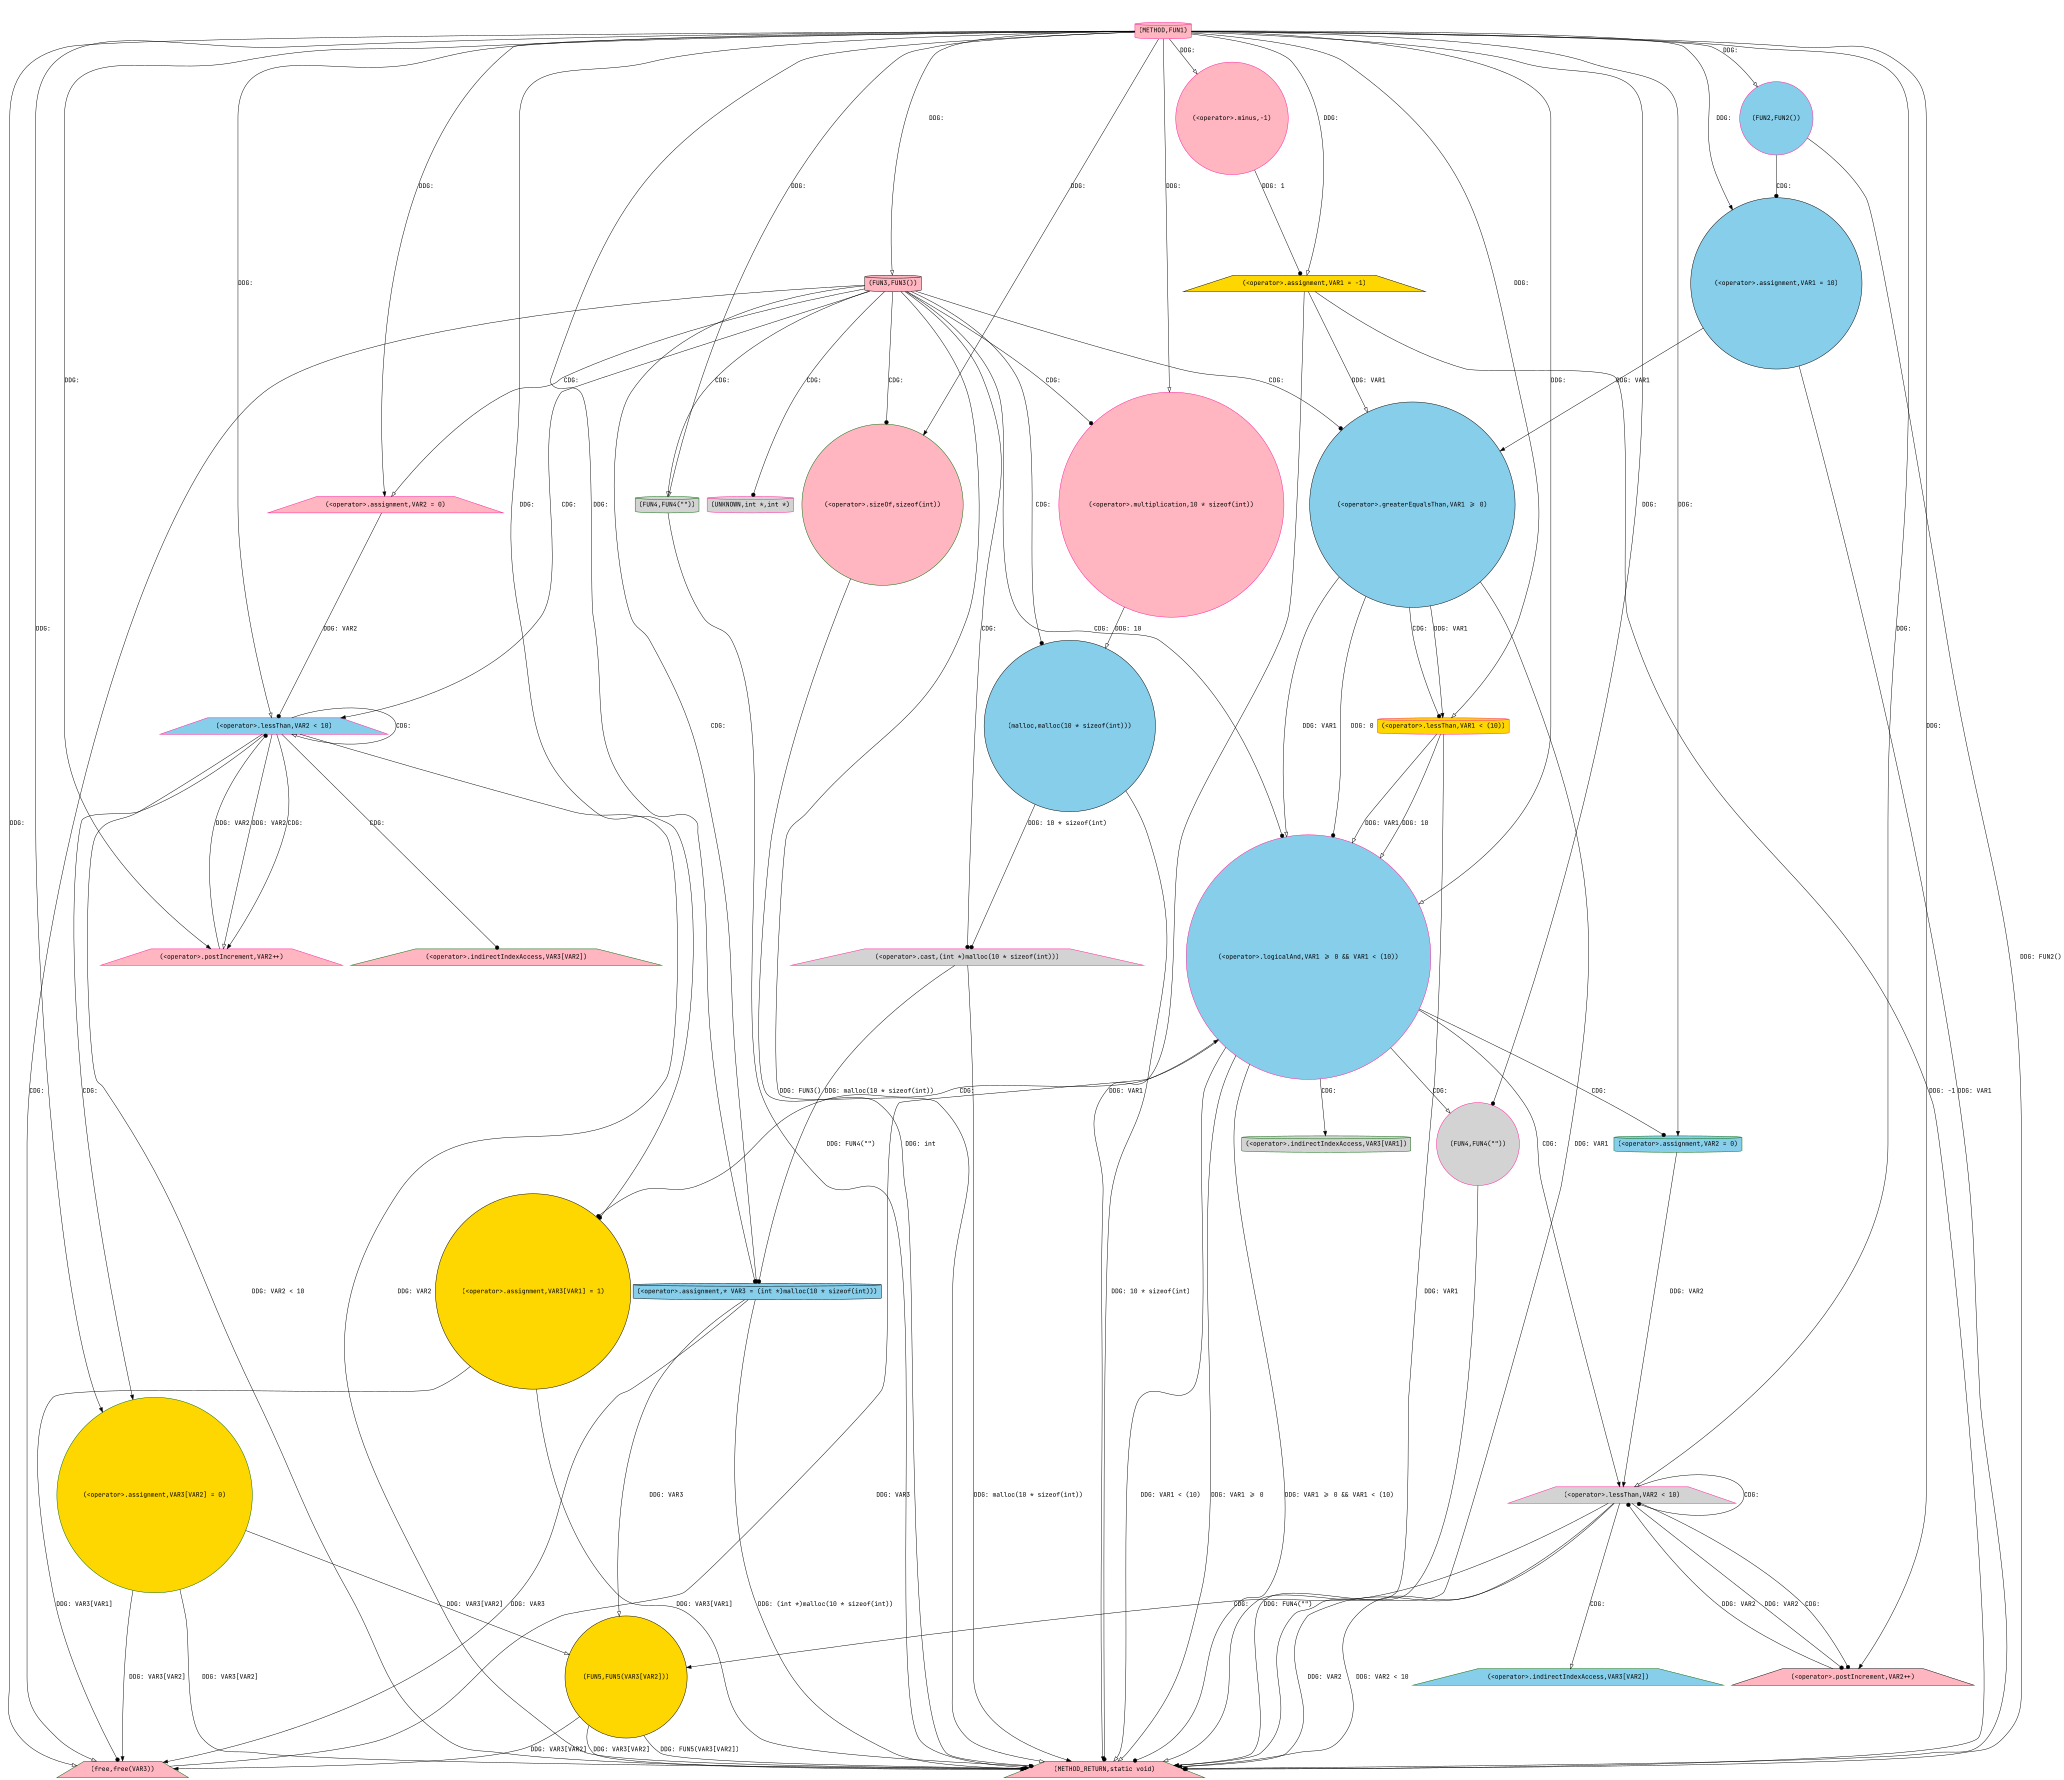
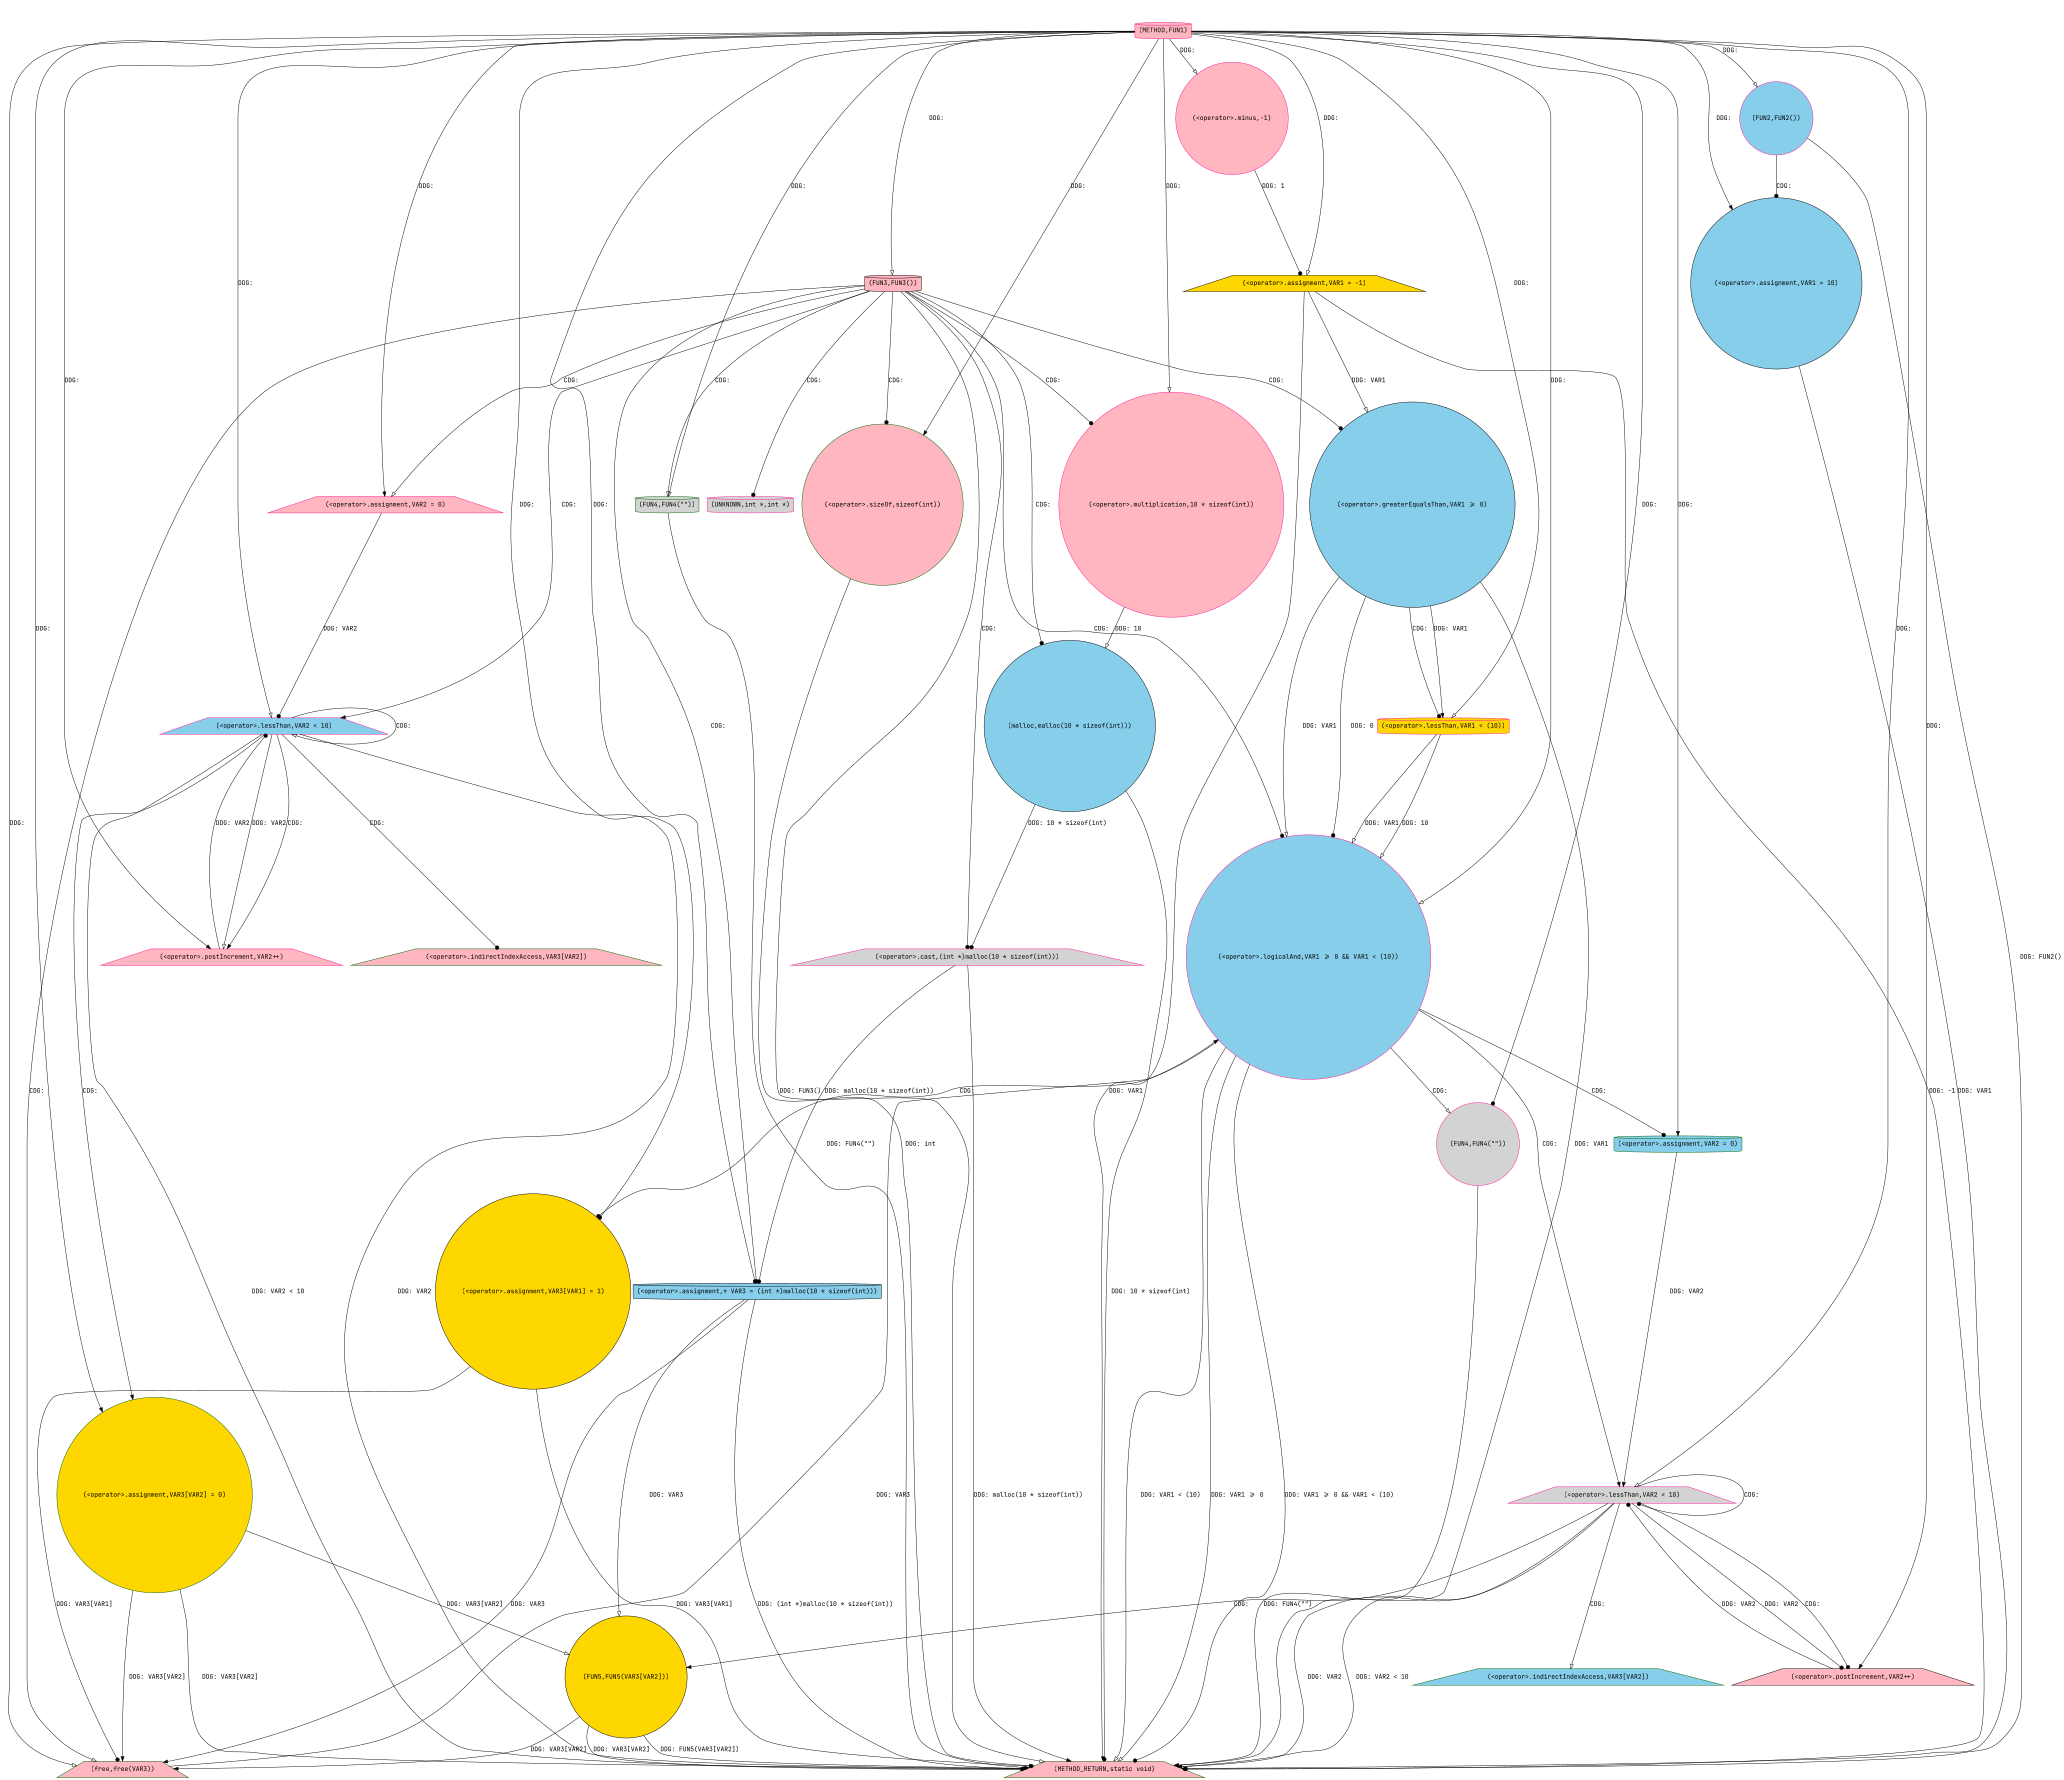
edge "(<operator>.assignment,VAR1 = 10)" -> "(<operator>.greaterEqualsThan,VAR1 >= 0)": removed, label "DDG: VAR1"
node "(<operator>.indirectIndexAccess,VAR3[VAR1])": removed
edge "(<operator>.lessThan,VAR1 < (10))" -> "(METHOD_RETURN,static void)": removed, label "DDG: VAR1"
